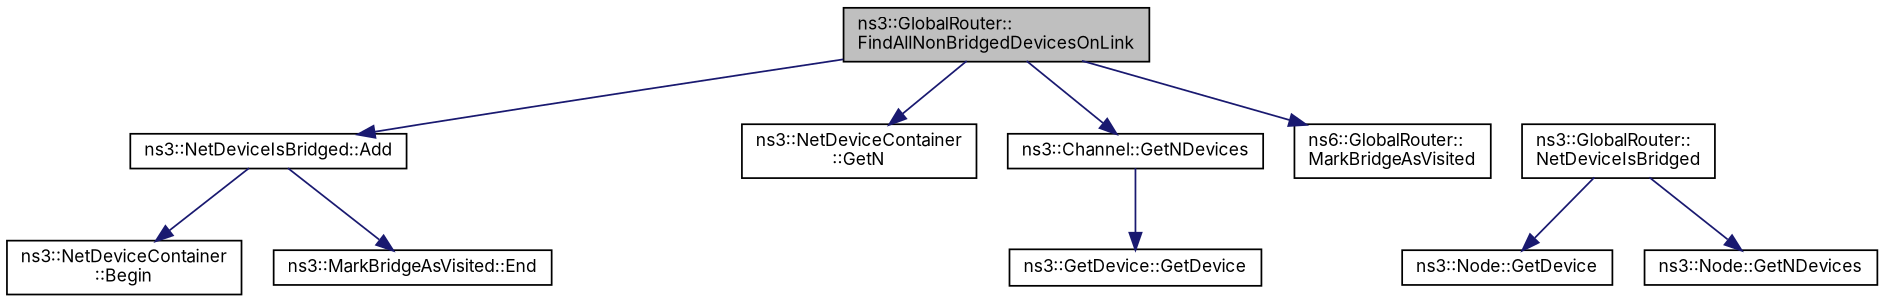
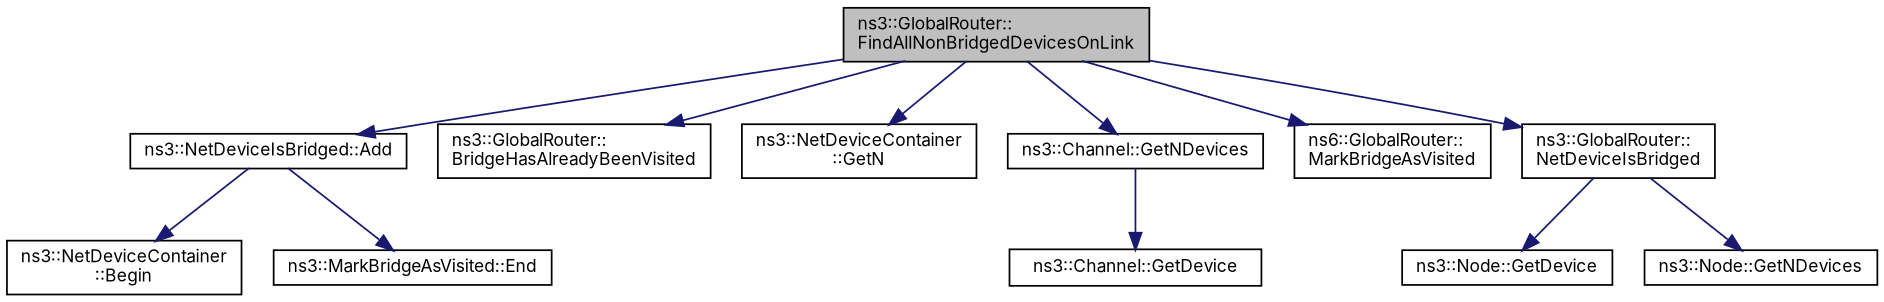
edge "ns3::GlobalRouter:: FindAllNonBridgedDevicesOnLink" -> "ns3::GlobalRouter:: NetDeviceIsBridged": added
node "ns3::GlobalRouter:: BridgeHasAlreadyBeenVisited": added
node "ns3::GetDevice::GetDevice": label "ns3::GetDevice::GetDevice" -> "ns3::Channel::GetDevice"
